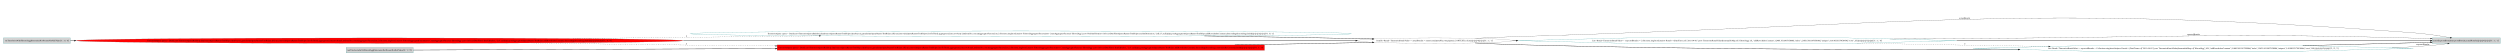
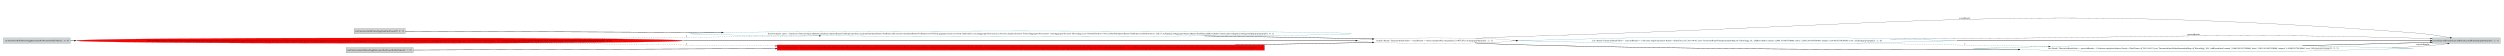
node "testTimeSeriesWithFilteredAggValueNotPresent['0', '0', '1']": added
